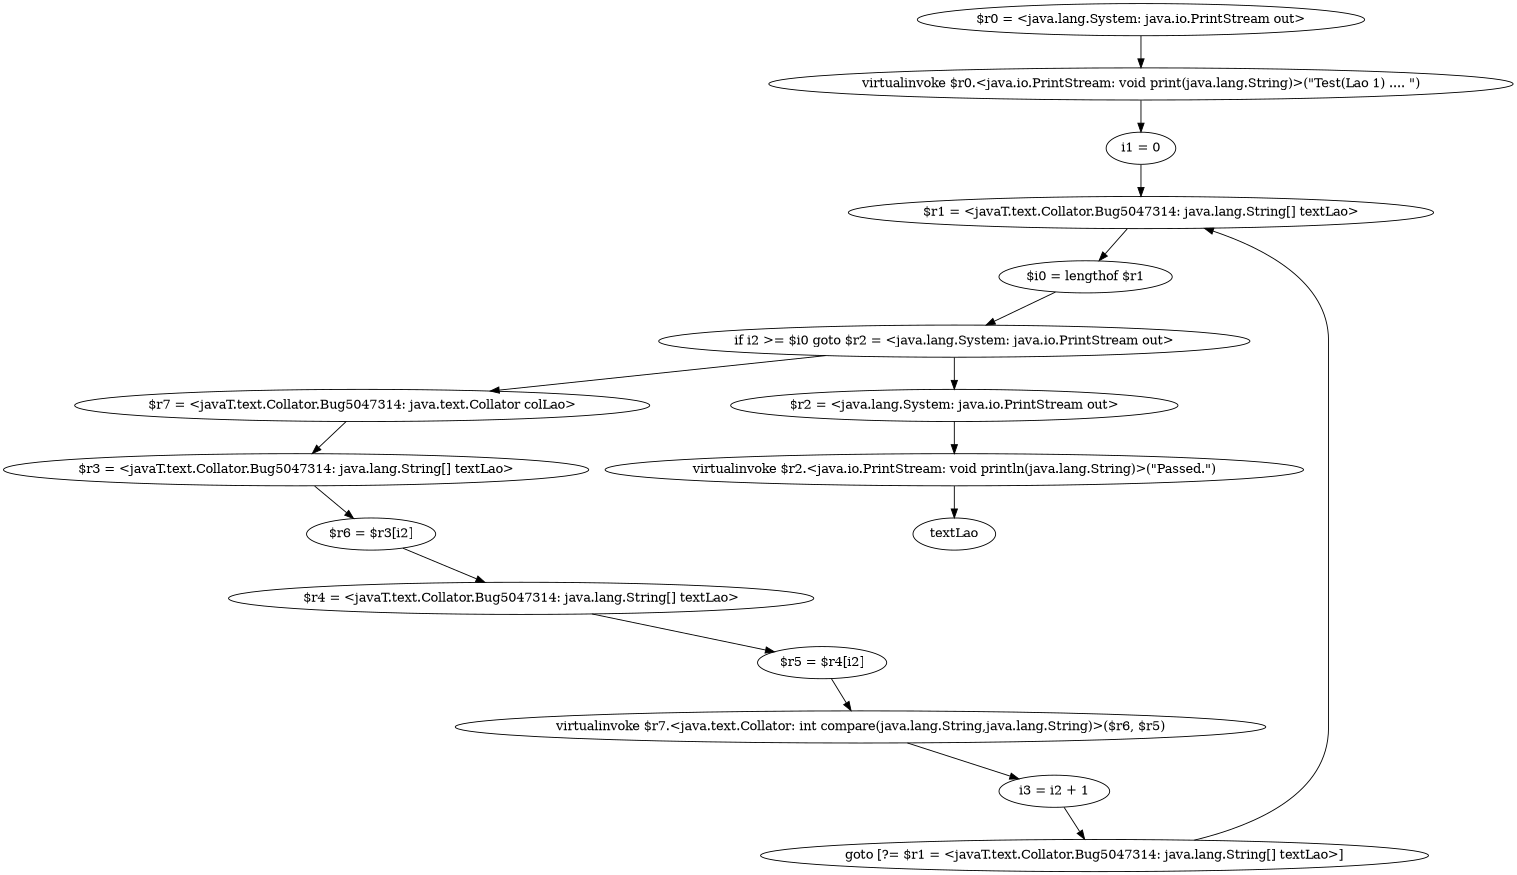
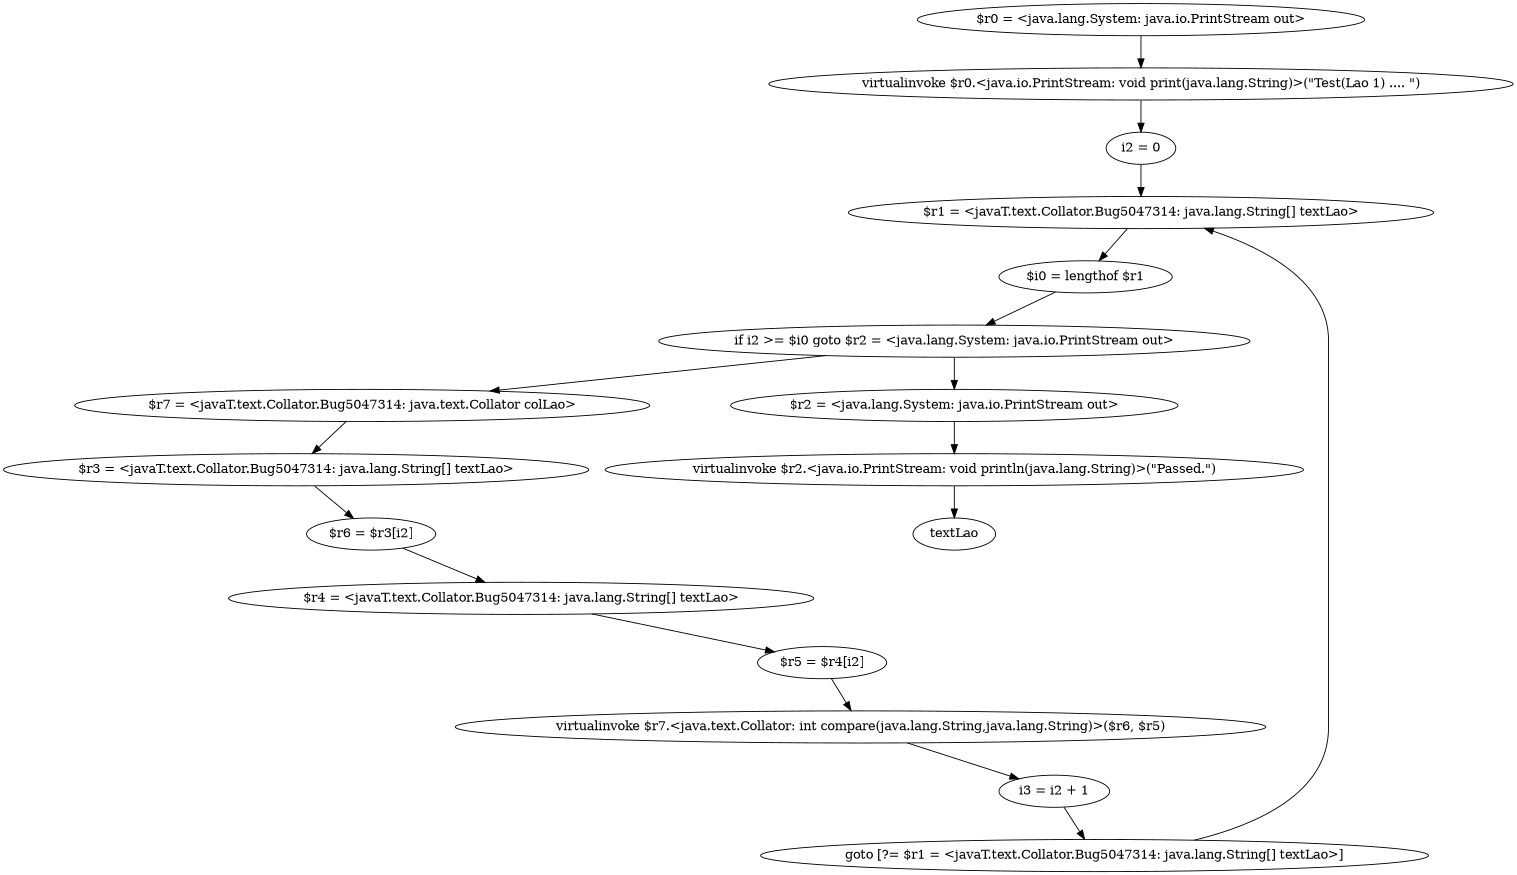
node "i1 = 0": label "i1 = 0" -> "i2 = 0"
